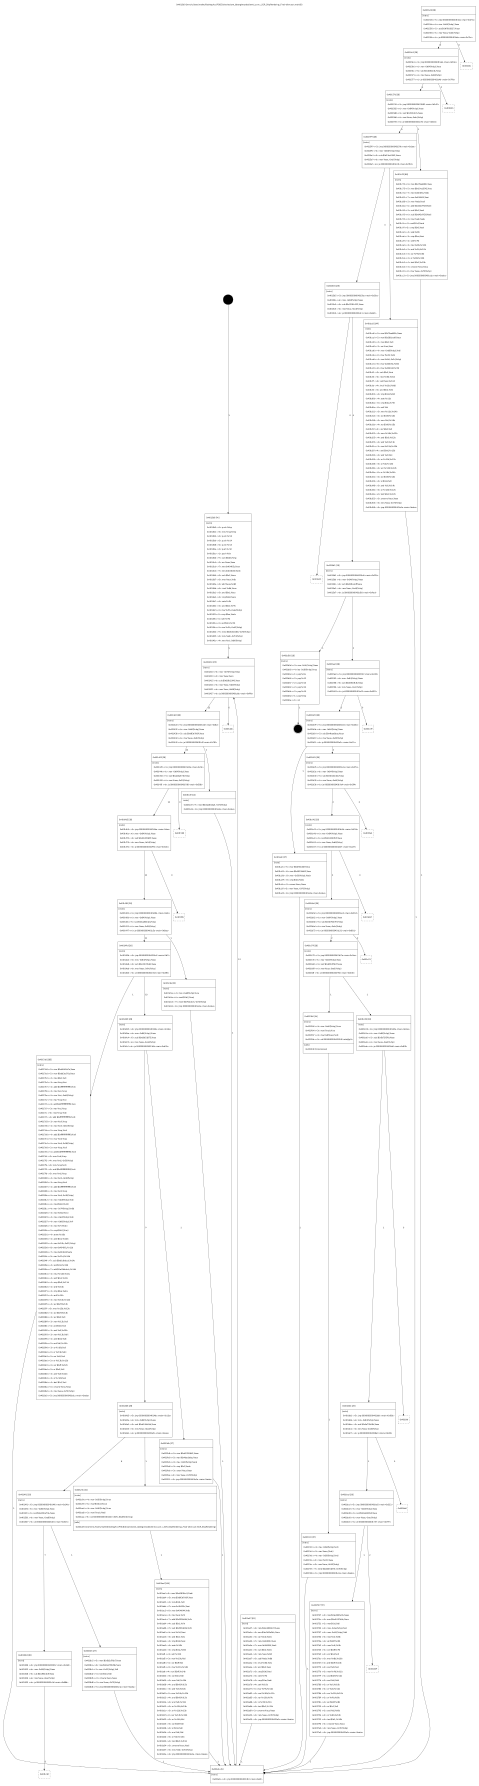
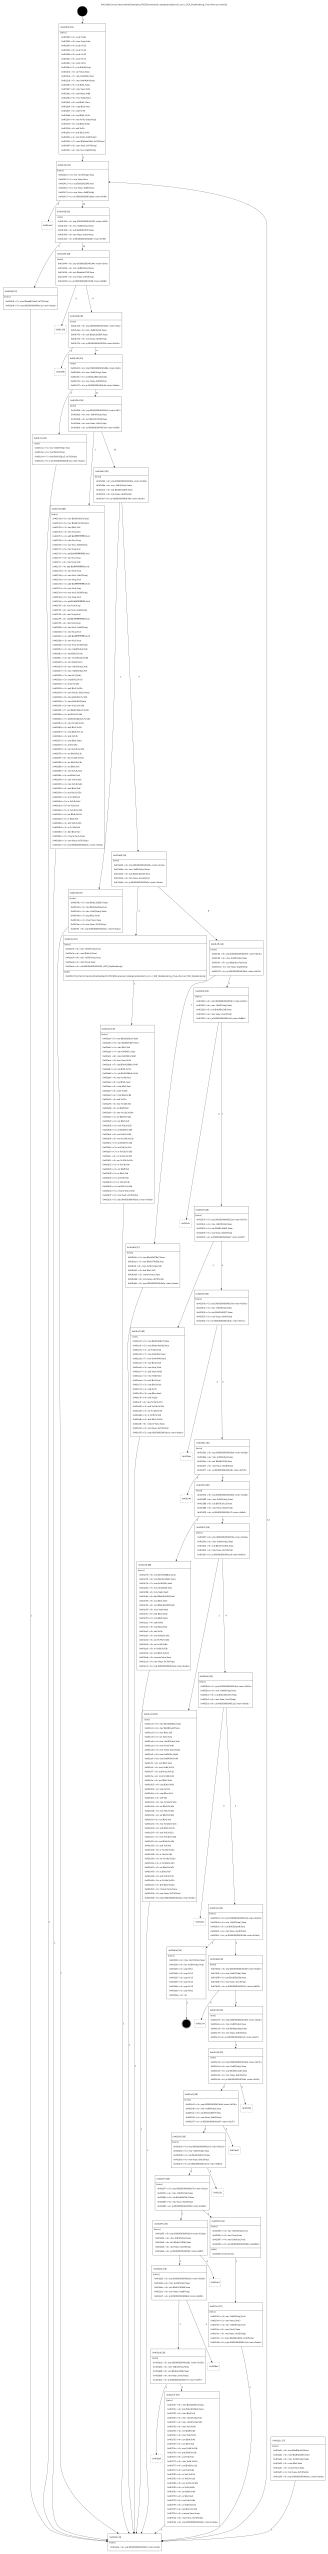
edge "0x401609 [28]" -> "0x401a2c [27]": removed, label "1"
node "0x401529 [28]": added
